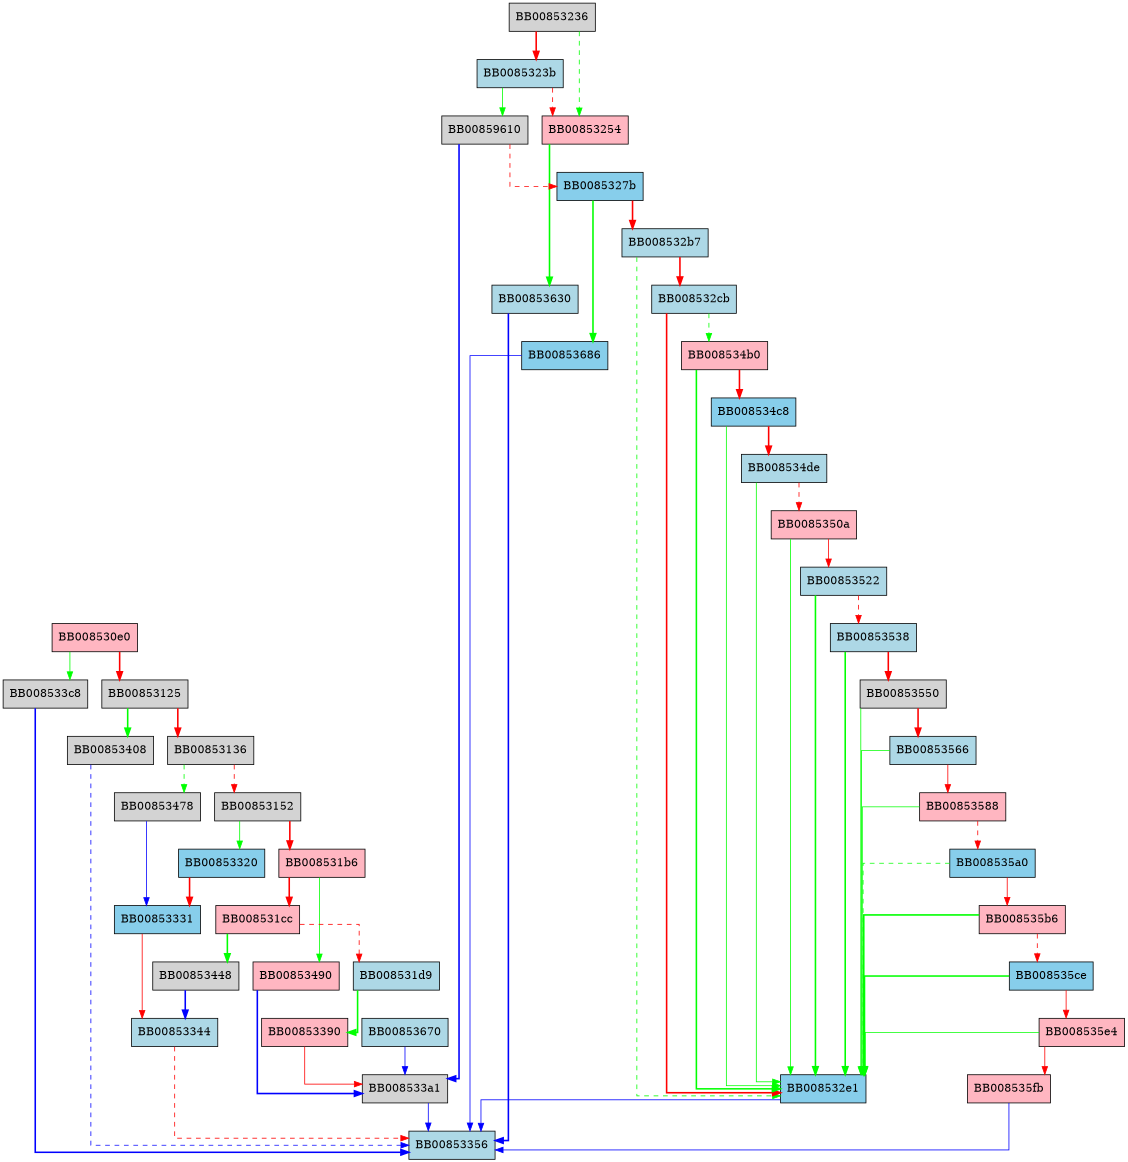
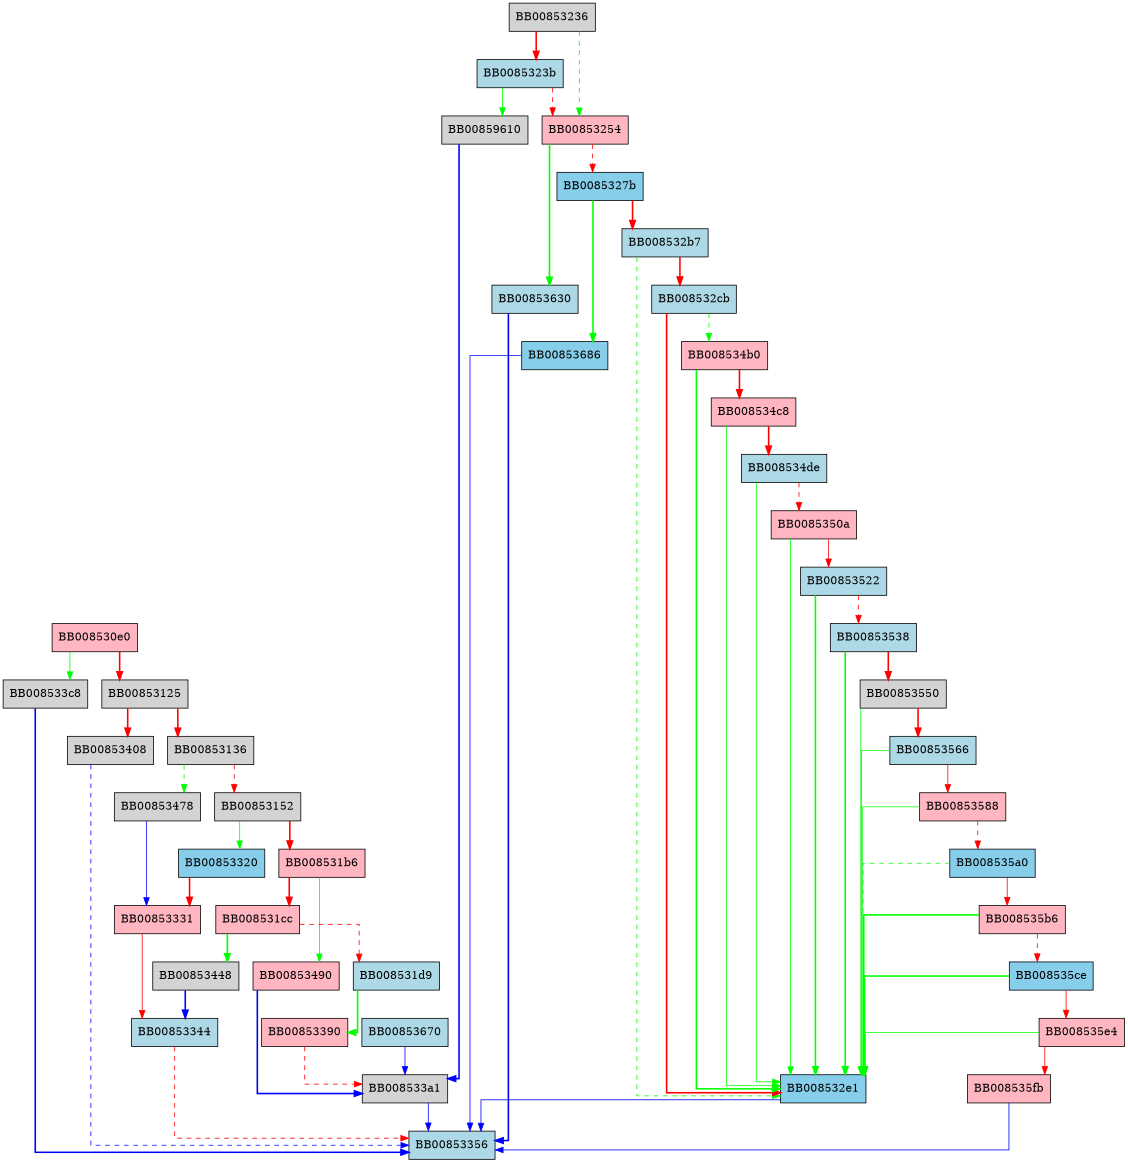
edge "BB00859610" -> "BB0085327b": now "BB00853254" -> "BB0085327b"
node "BB008534c8": fillcolor skyblue -> lightpink
edge "BB00853125" -> "BB00853408": color green -> red
node "BB00853331": fillcolor skyblue -> lightpink
edge "BB00853390" -> "BB008533a1": style solid -> dashed
